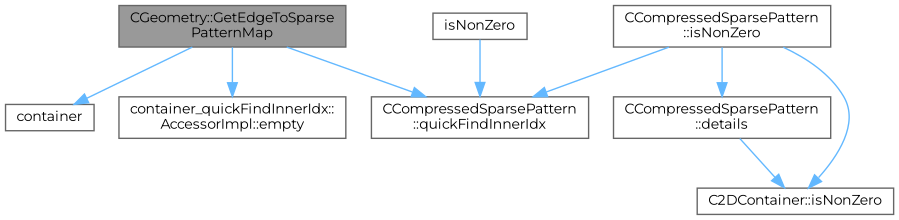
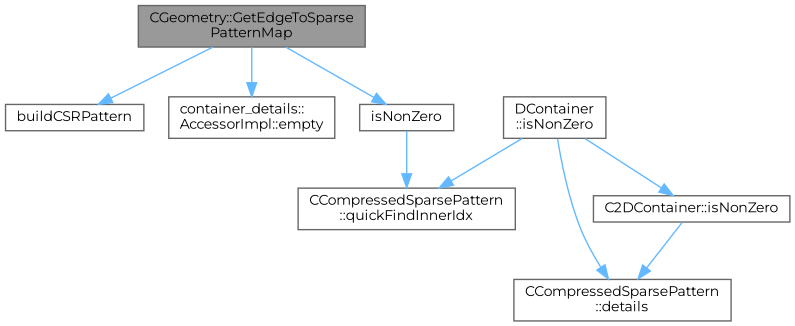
node "CCompressedSparsePattern ::isNonZero": label "CCompressedSparsePattern ::isNonZero" -> "DContainer ::isNonZero"
edge "CGeometry::GetEdgeToSparse PatternMap" -> "CCompressedSparsePattern ::quickFindInnerIdx": now "CGeometry::GetEdgeToSparse PatternMap" -> "isNonZero"
node "container": label "container" -> "buildCSRPattern"
node "container_quickFindInnerIdx:: AccessorImpl::empty": label "container_quickFindInnerIdx:: AccessorImpl::empty" -> "container_details:: AccessorImpl::empty"
edge "CCompressedSparsePattern ::details" -> "C2DContainer::isNonZero": reversed
